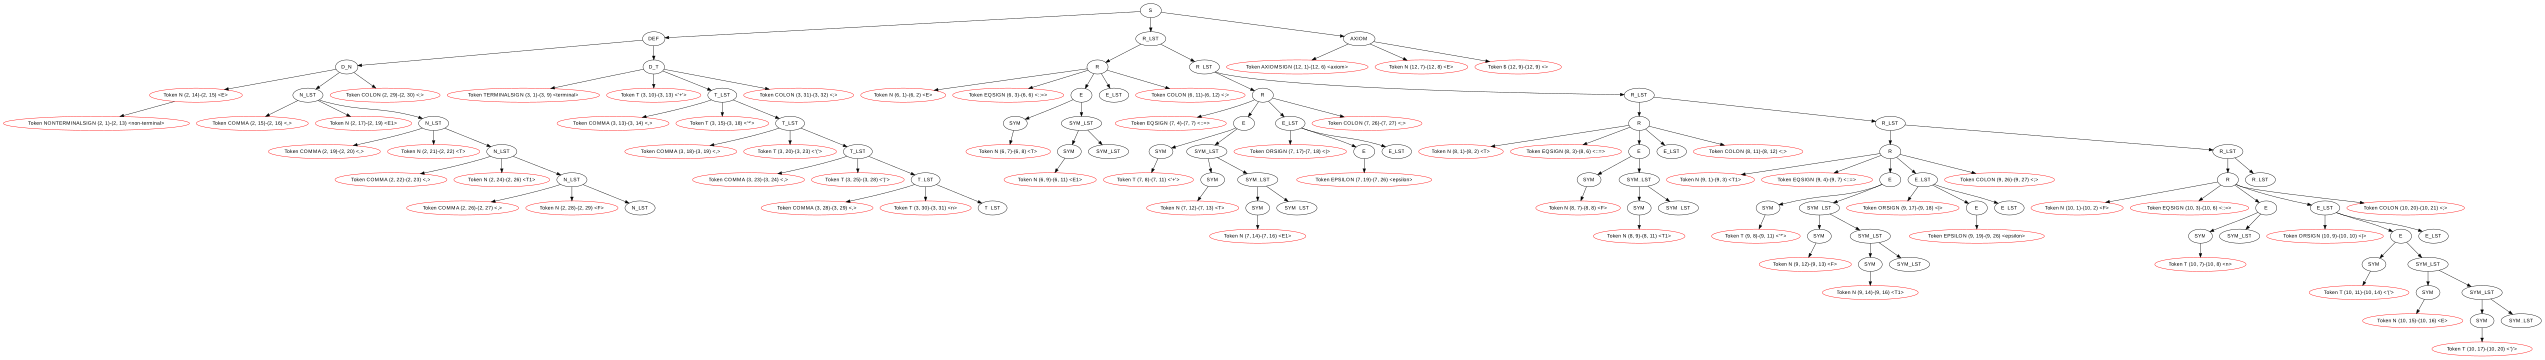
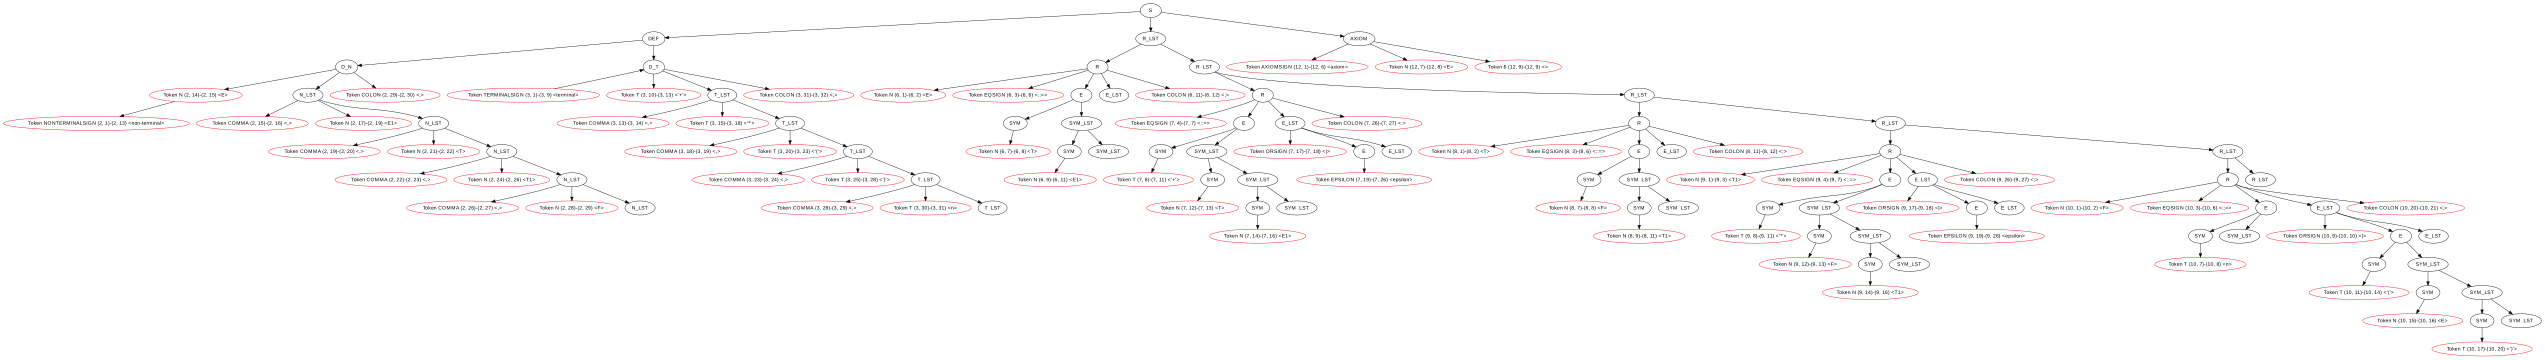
edge "D_T" -> "Token TERMINALSIGN (3, 1)-(3, 9) <terminal>": reversed
